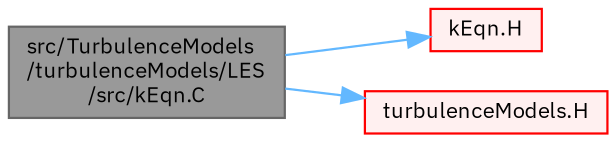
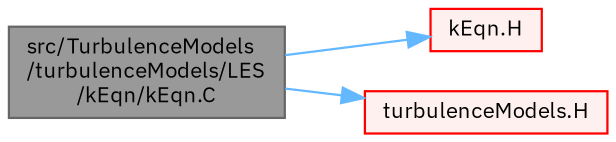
node "src/TurbulenceModels /turbulenceModels/LES /src/kEqn.C": label "src/TurbulenceModels /turbulenceModels/LES /src/kEqn.C" -> "src/TurbulenceModels /turbulenceModels/LES /kEqn/kEqn.C"
